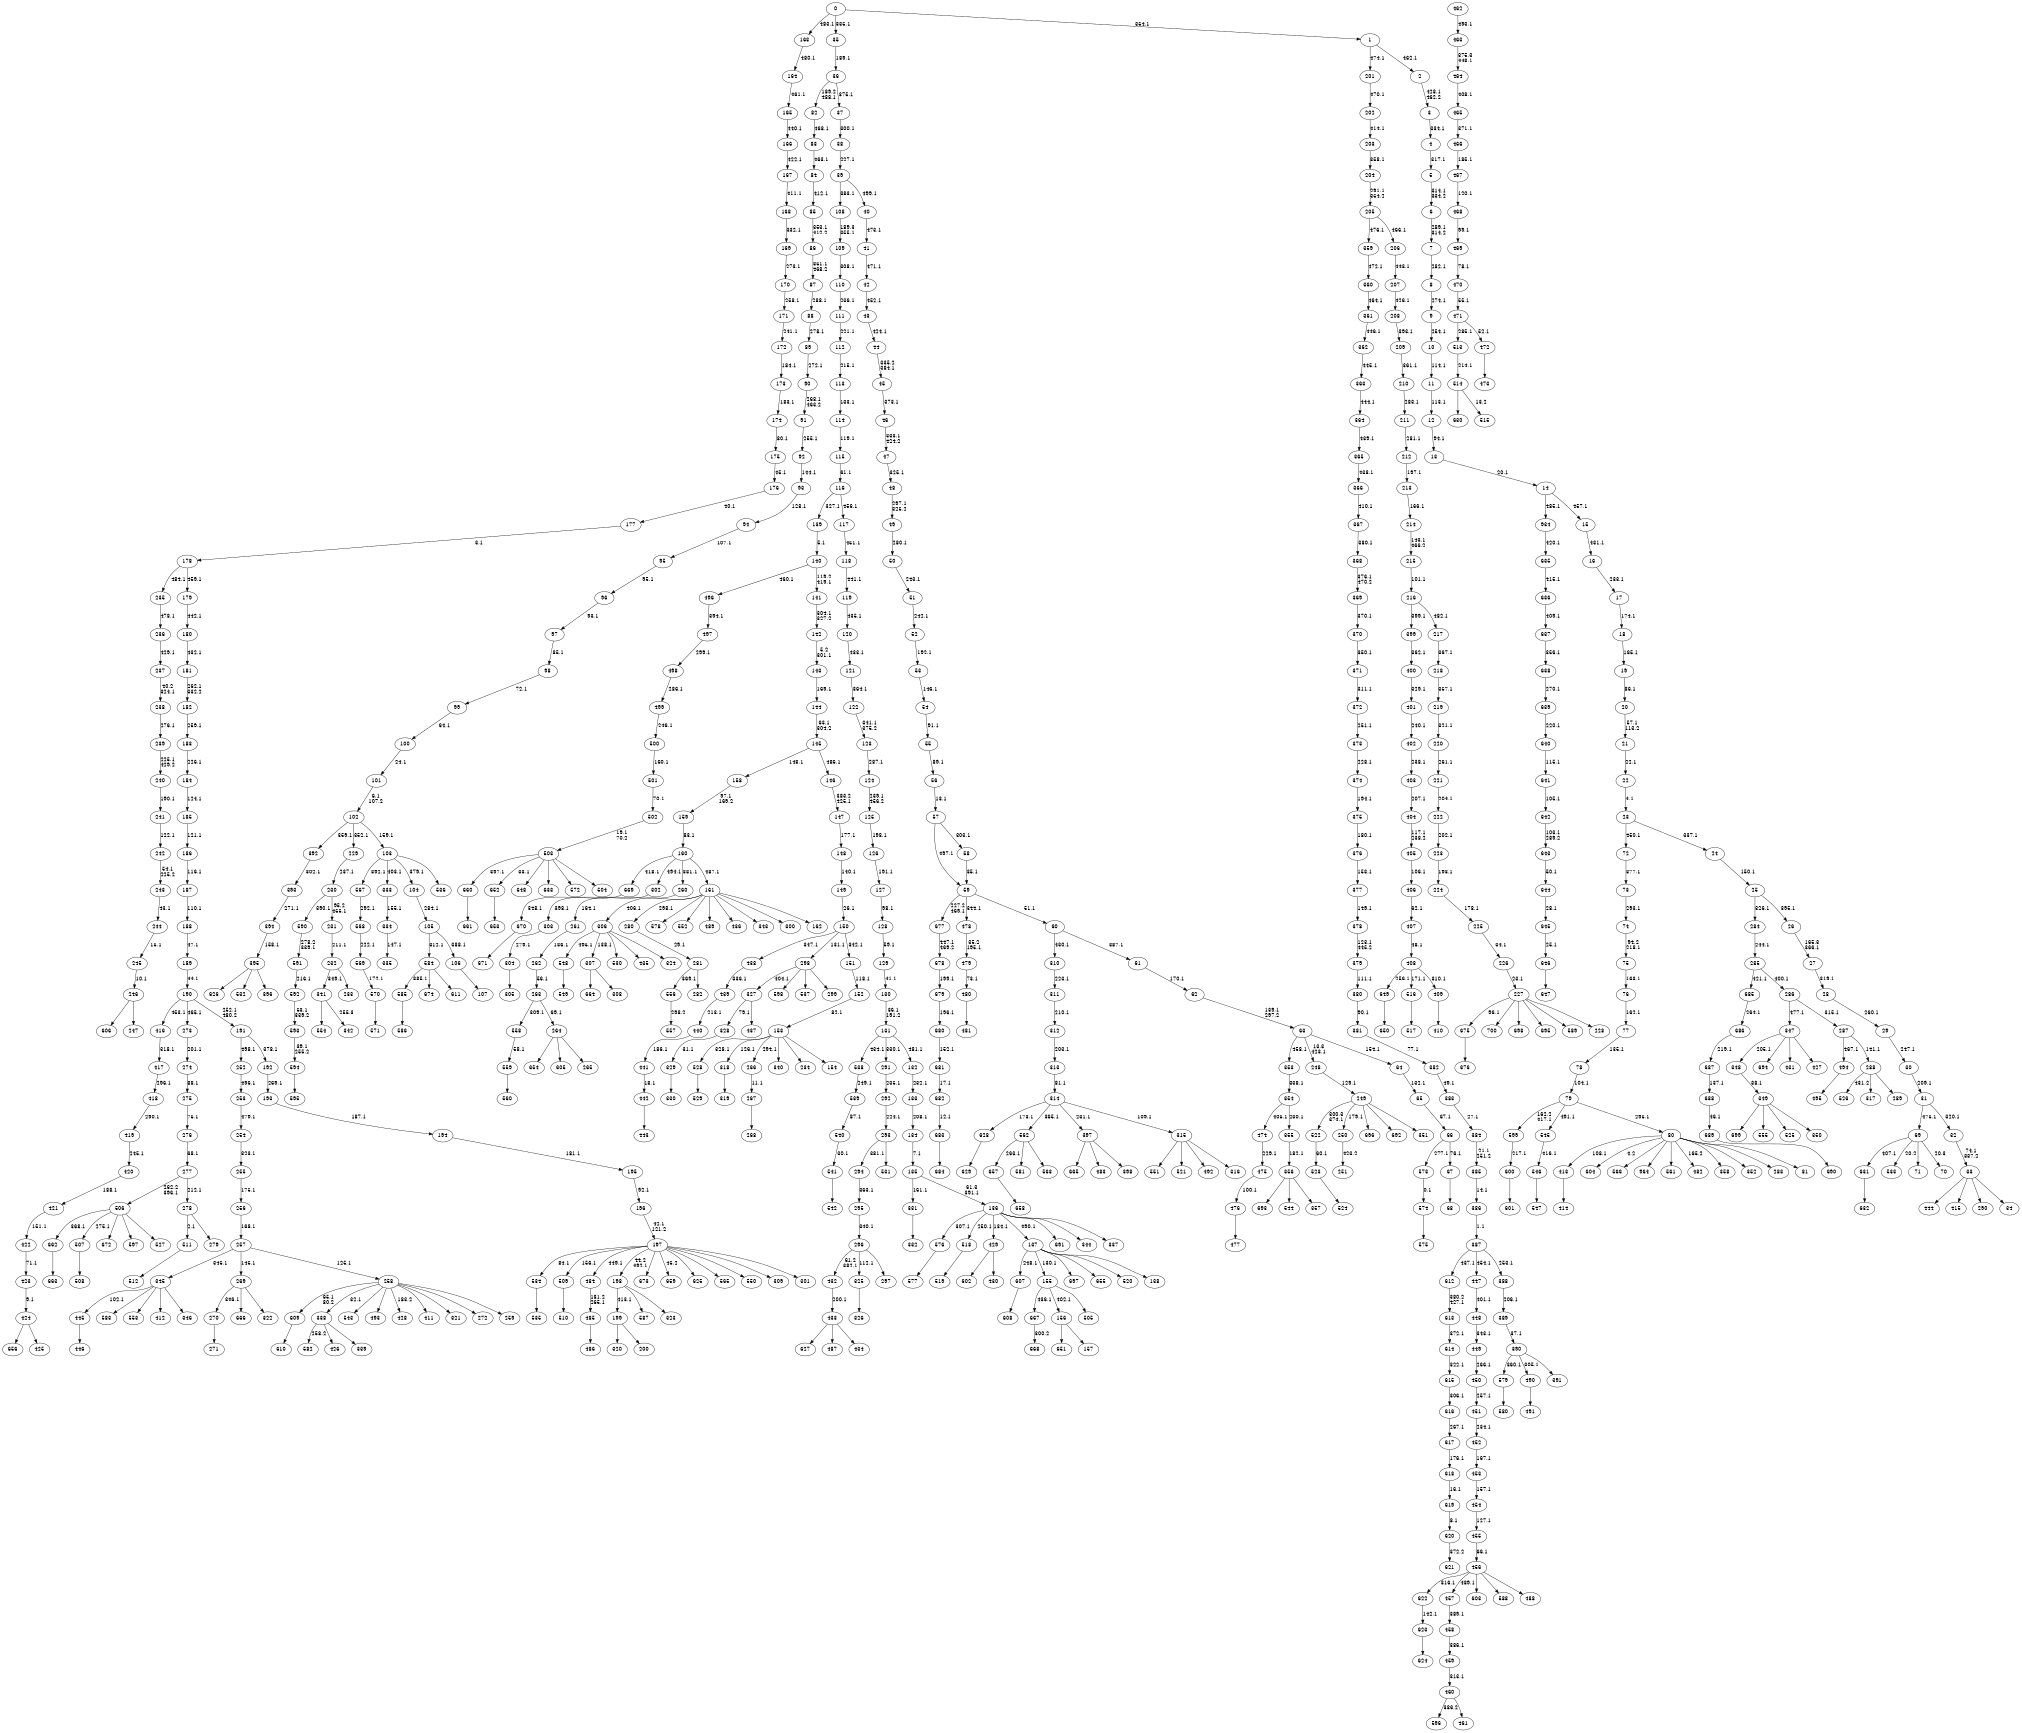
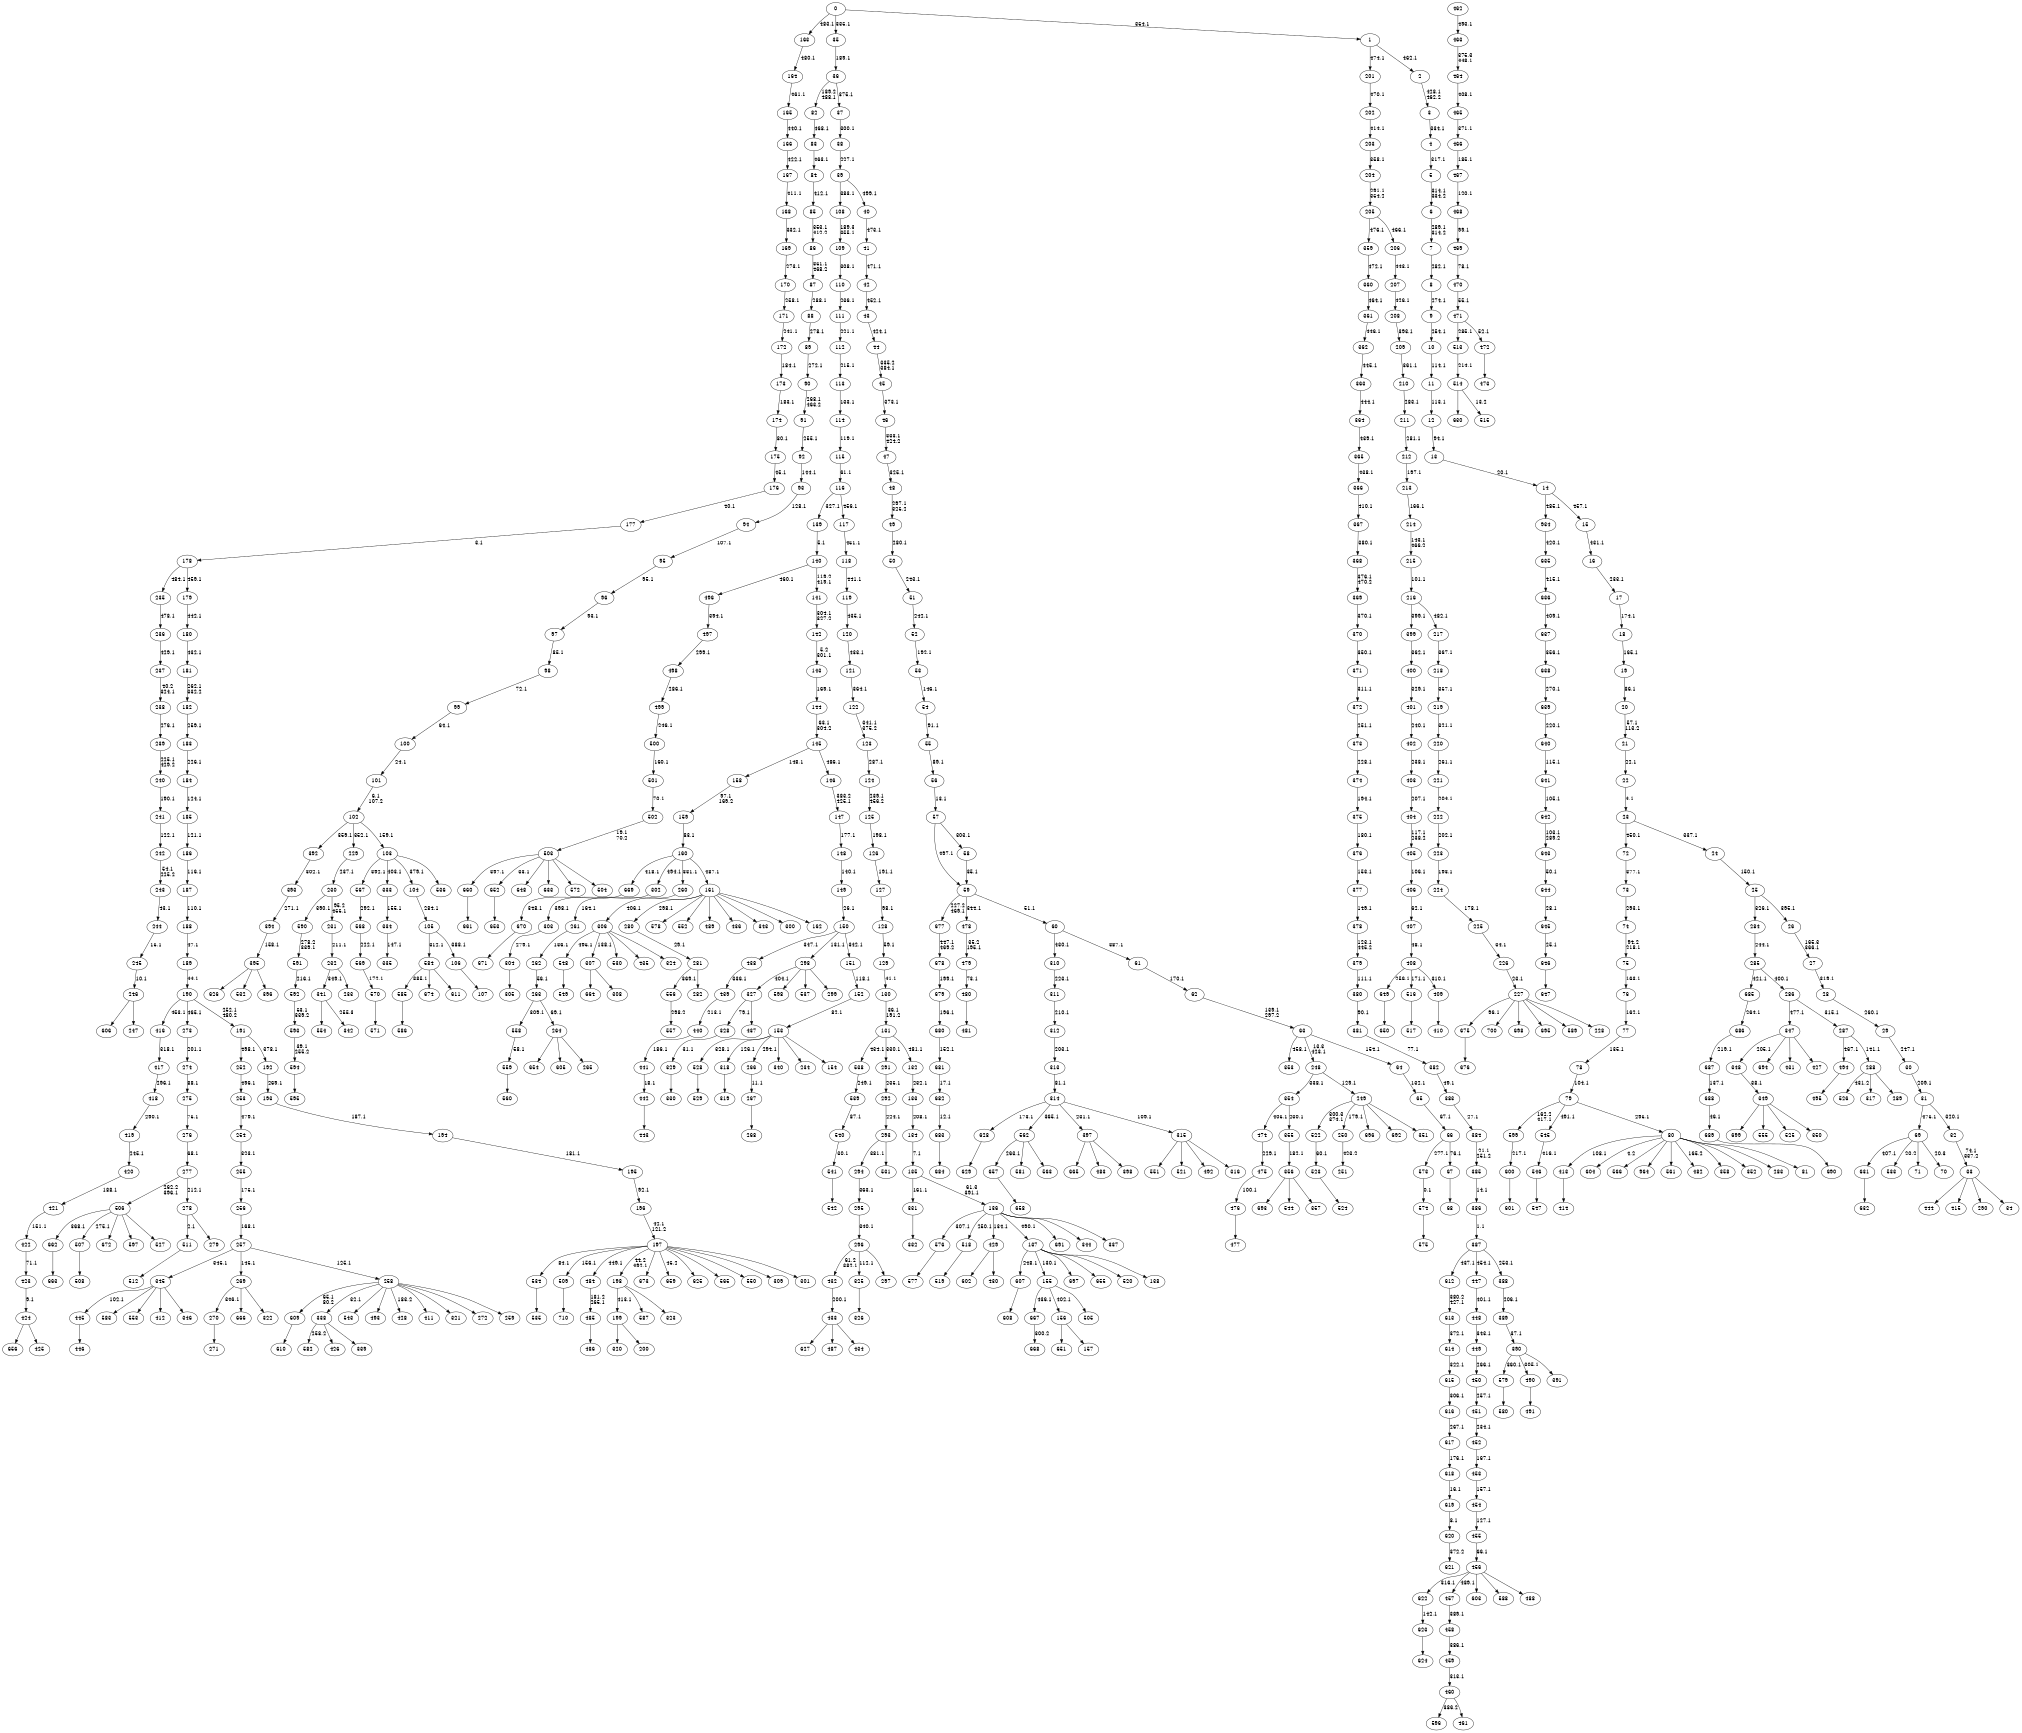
edge "353" -> "354": now "248" -> "354"
node "510": label "510" -> "710"
